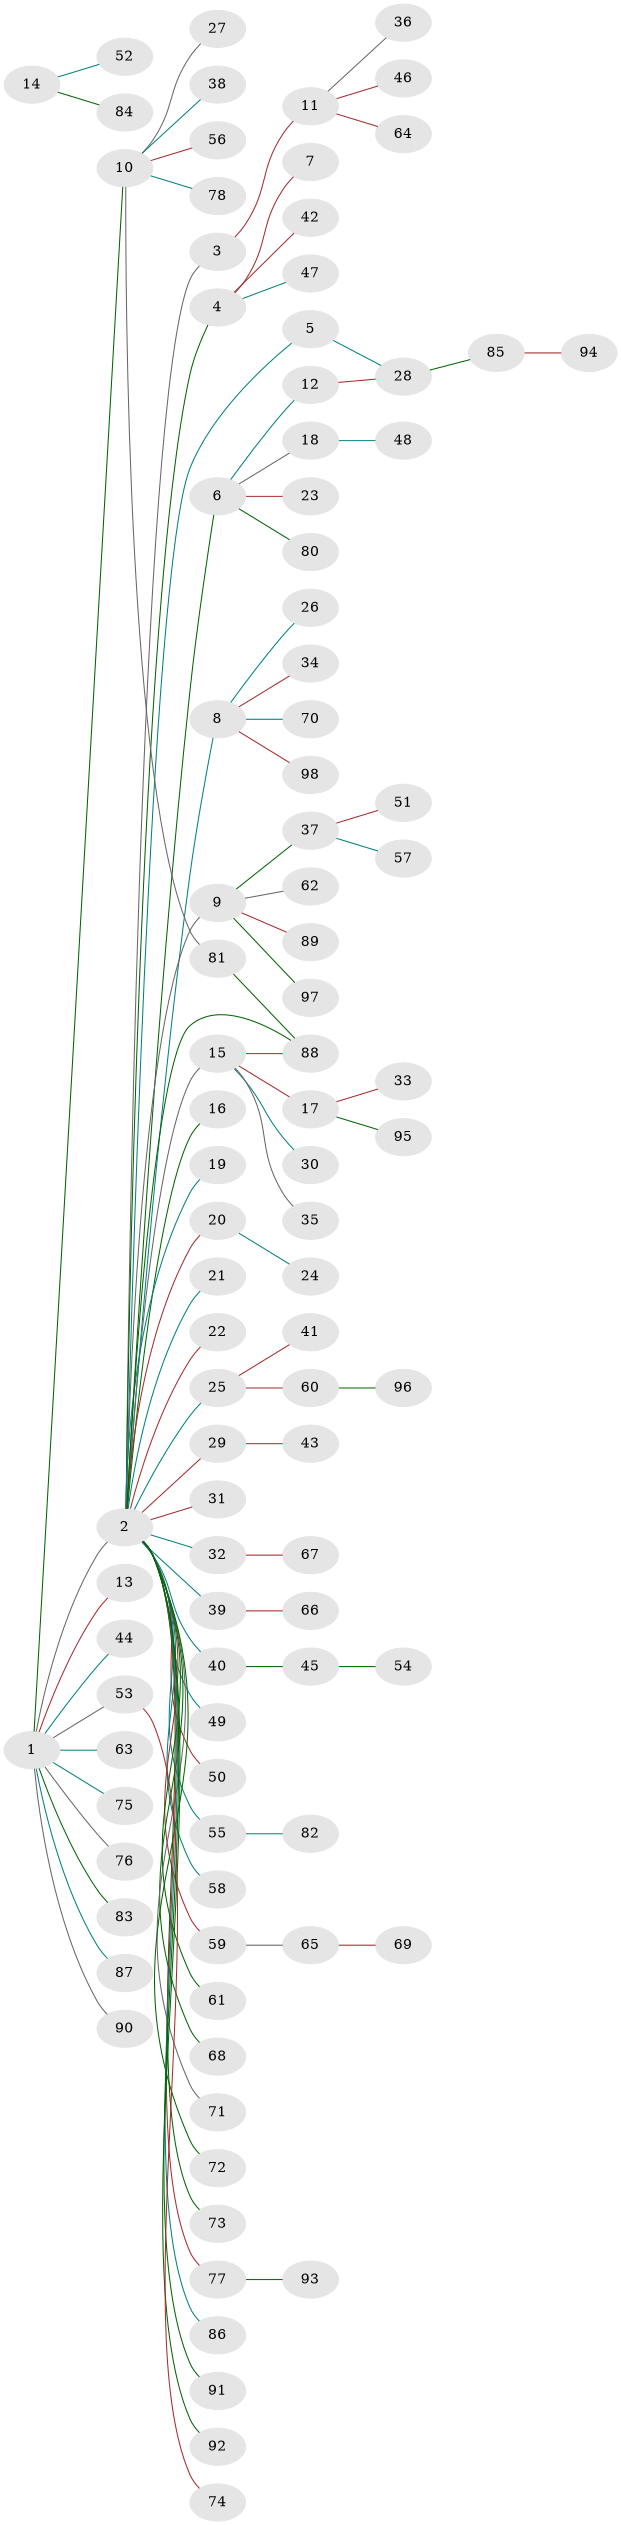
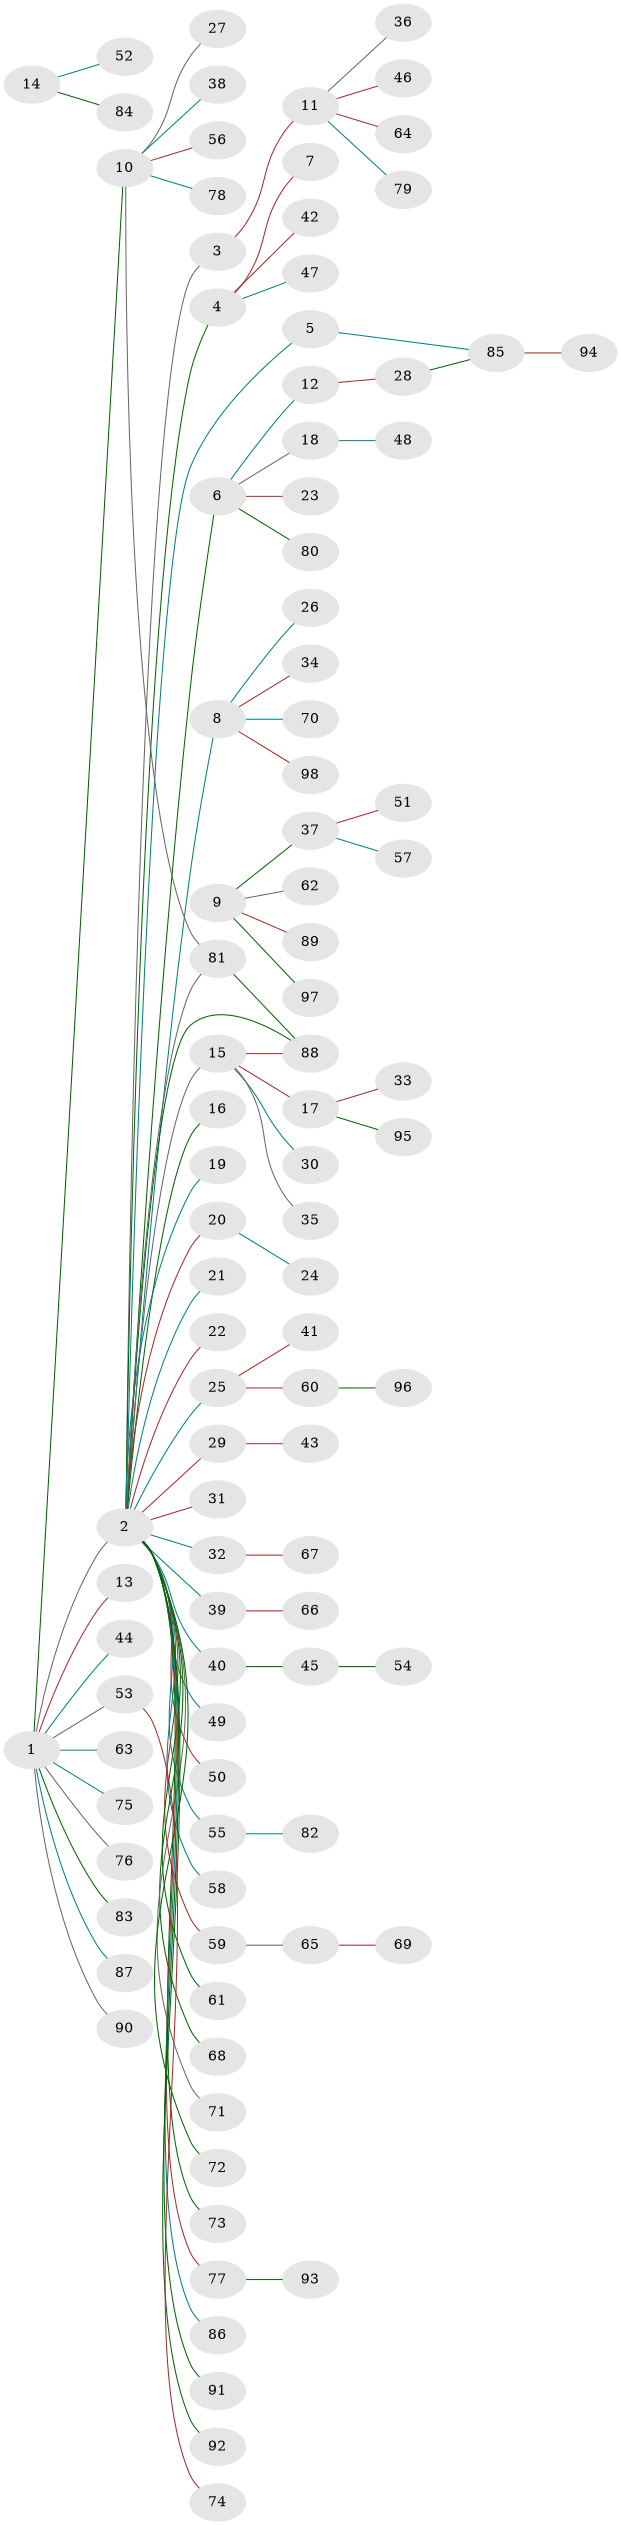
node "79": added
edge "5" -- "28": now "5" -- "85"
edge "9" -- "2": now "81" -- "2"
